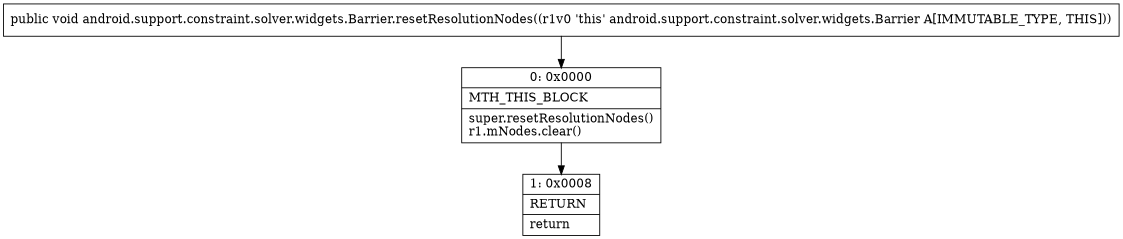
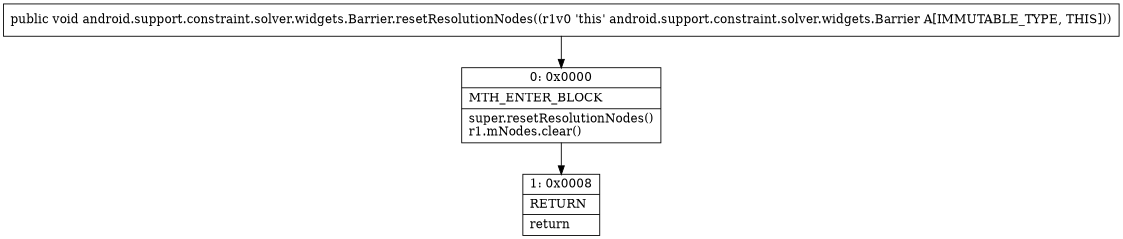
node "0: 0x0000": text "MTH_THIS_BLOCK" -> "MTH_ENTER_BLOCK"
